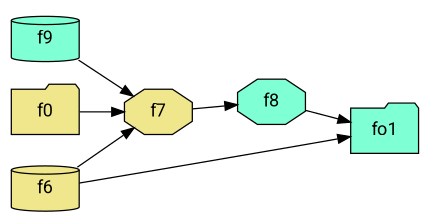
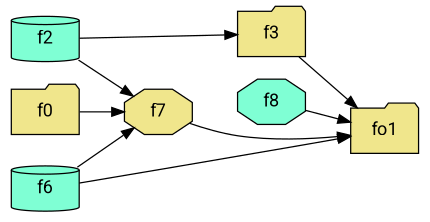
node "f3": added
node "f9": label "f9" -> "f2"
edge "f7" -> "f8": now "f7" -> "fo1"
node "fo1": fillcolor aquamarine -> khaki
node "f6": fillcolor khaki -> aquamarine
